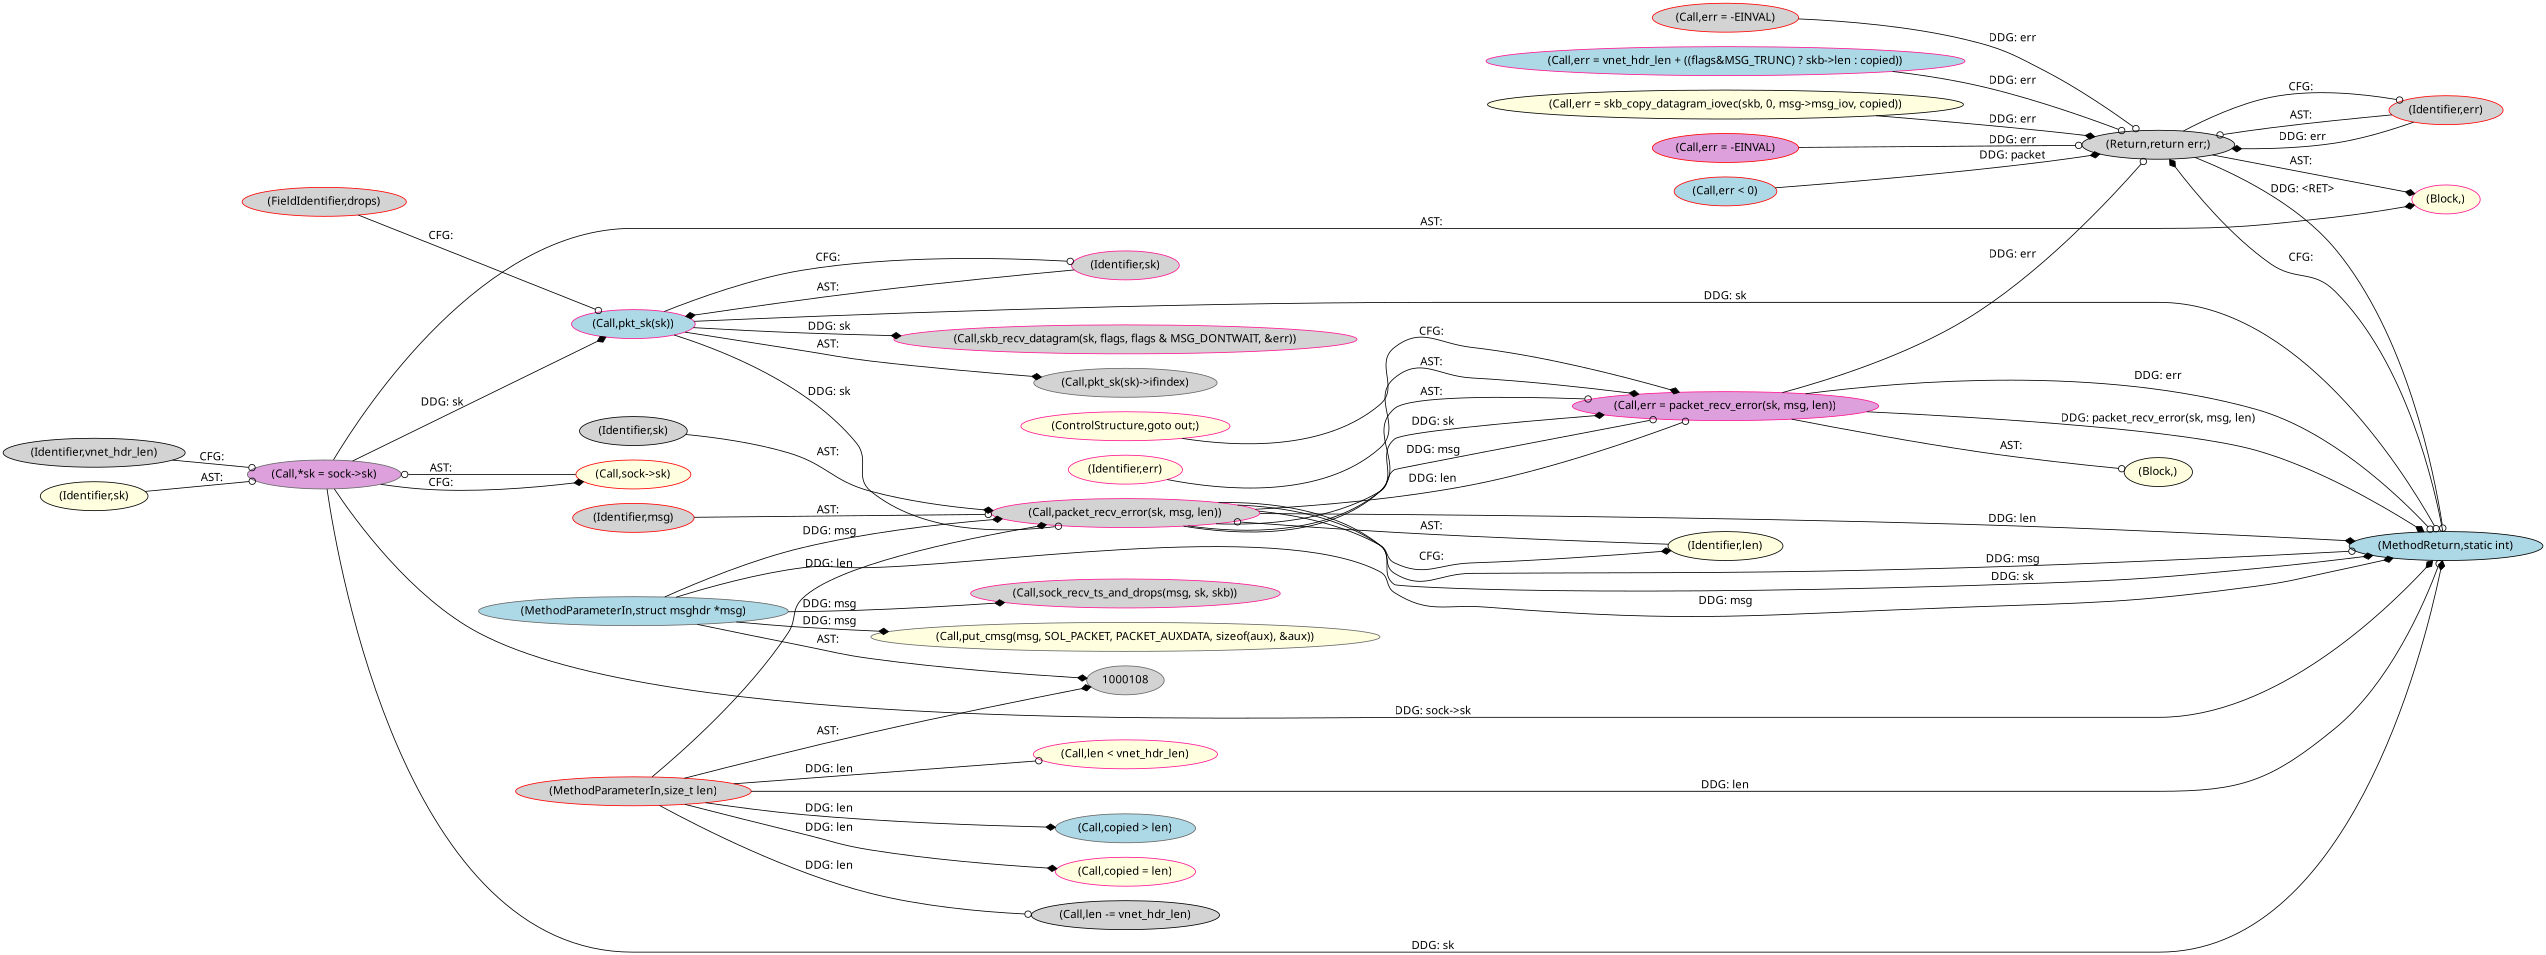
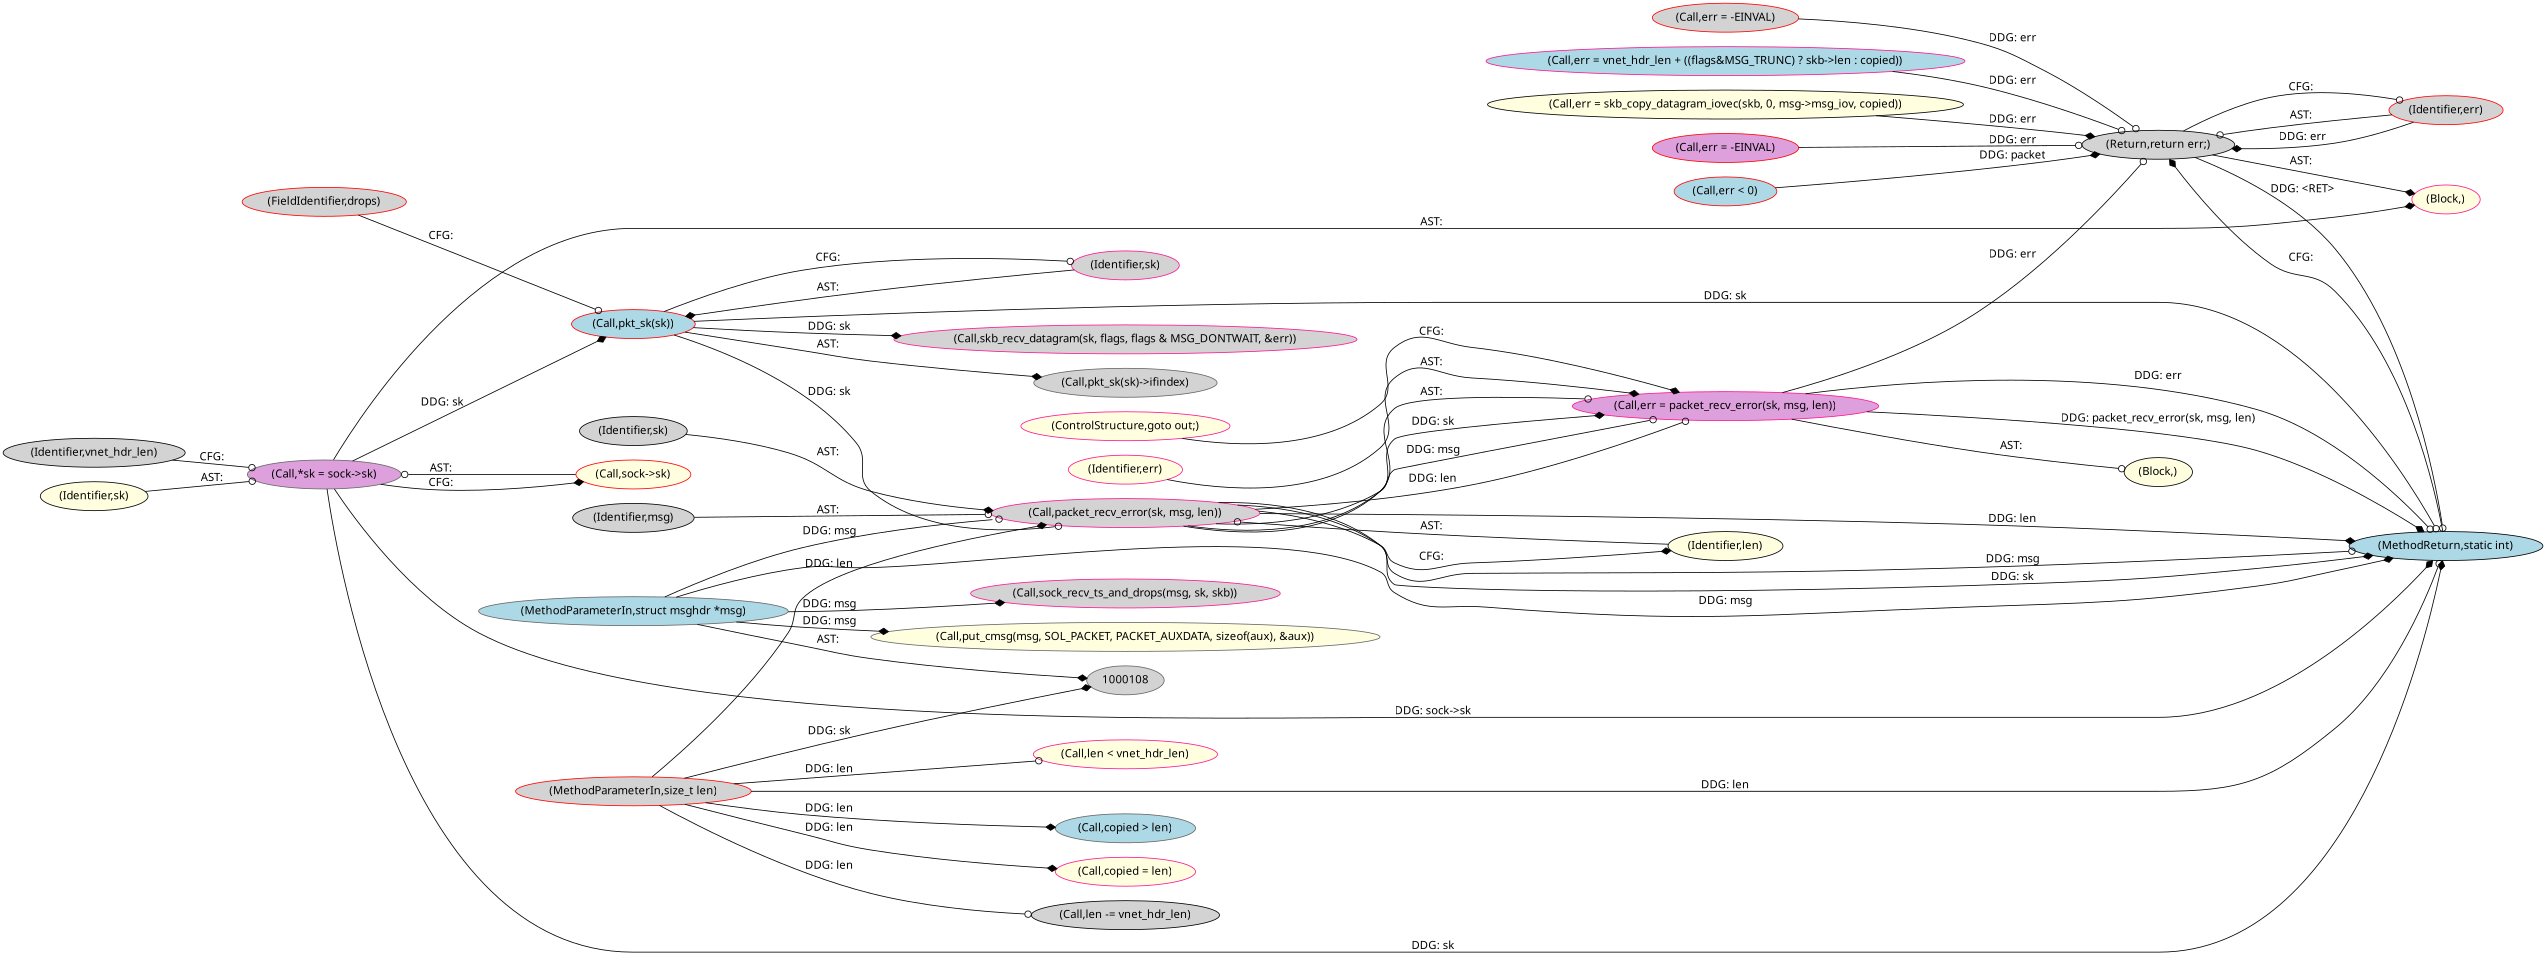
node "(Call,pkt_sk(sk))": color deeppink -> red
node "(Identifier,msg)": color red -> black
edge "(MethodParameterIn,struct msghdr *msg)" -> "(Call,packet_recv_error(sk, msg, len))": arrowhead diamond -> odot
edge "(MethodParameterIn,size_t len)" -> "1000108": label "AST: " -> "DDG: sk"
